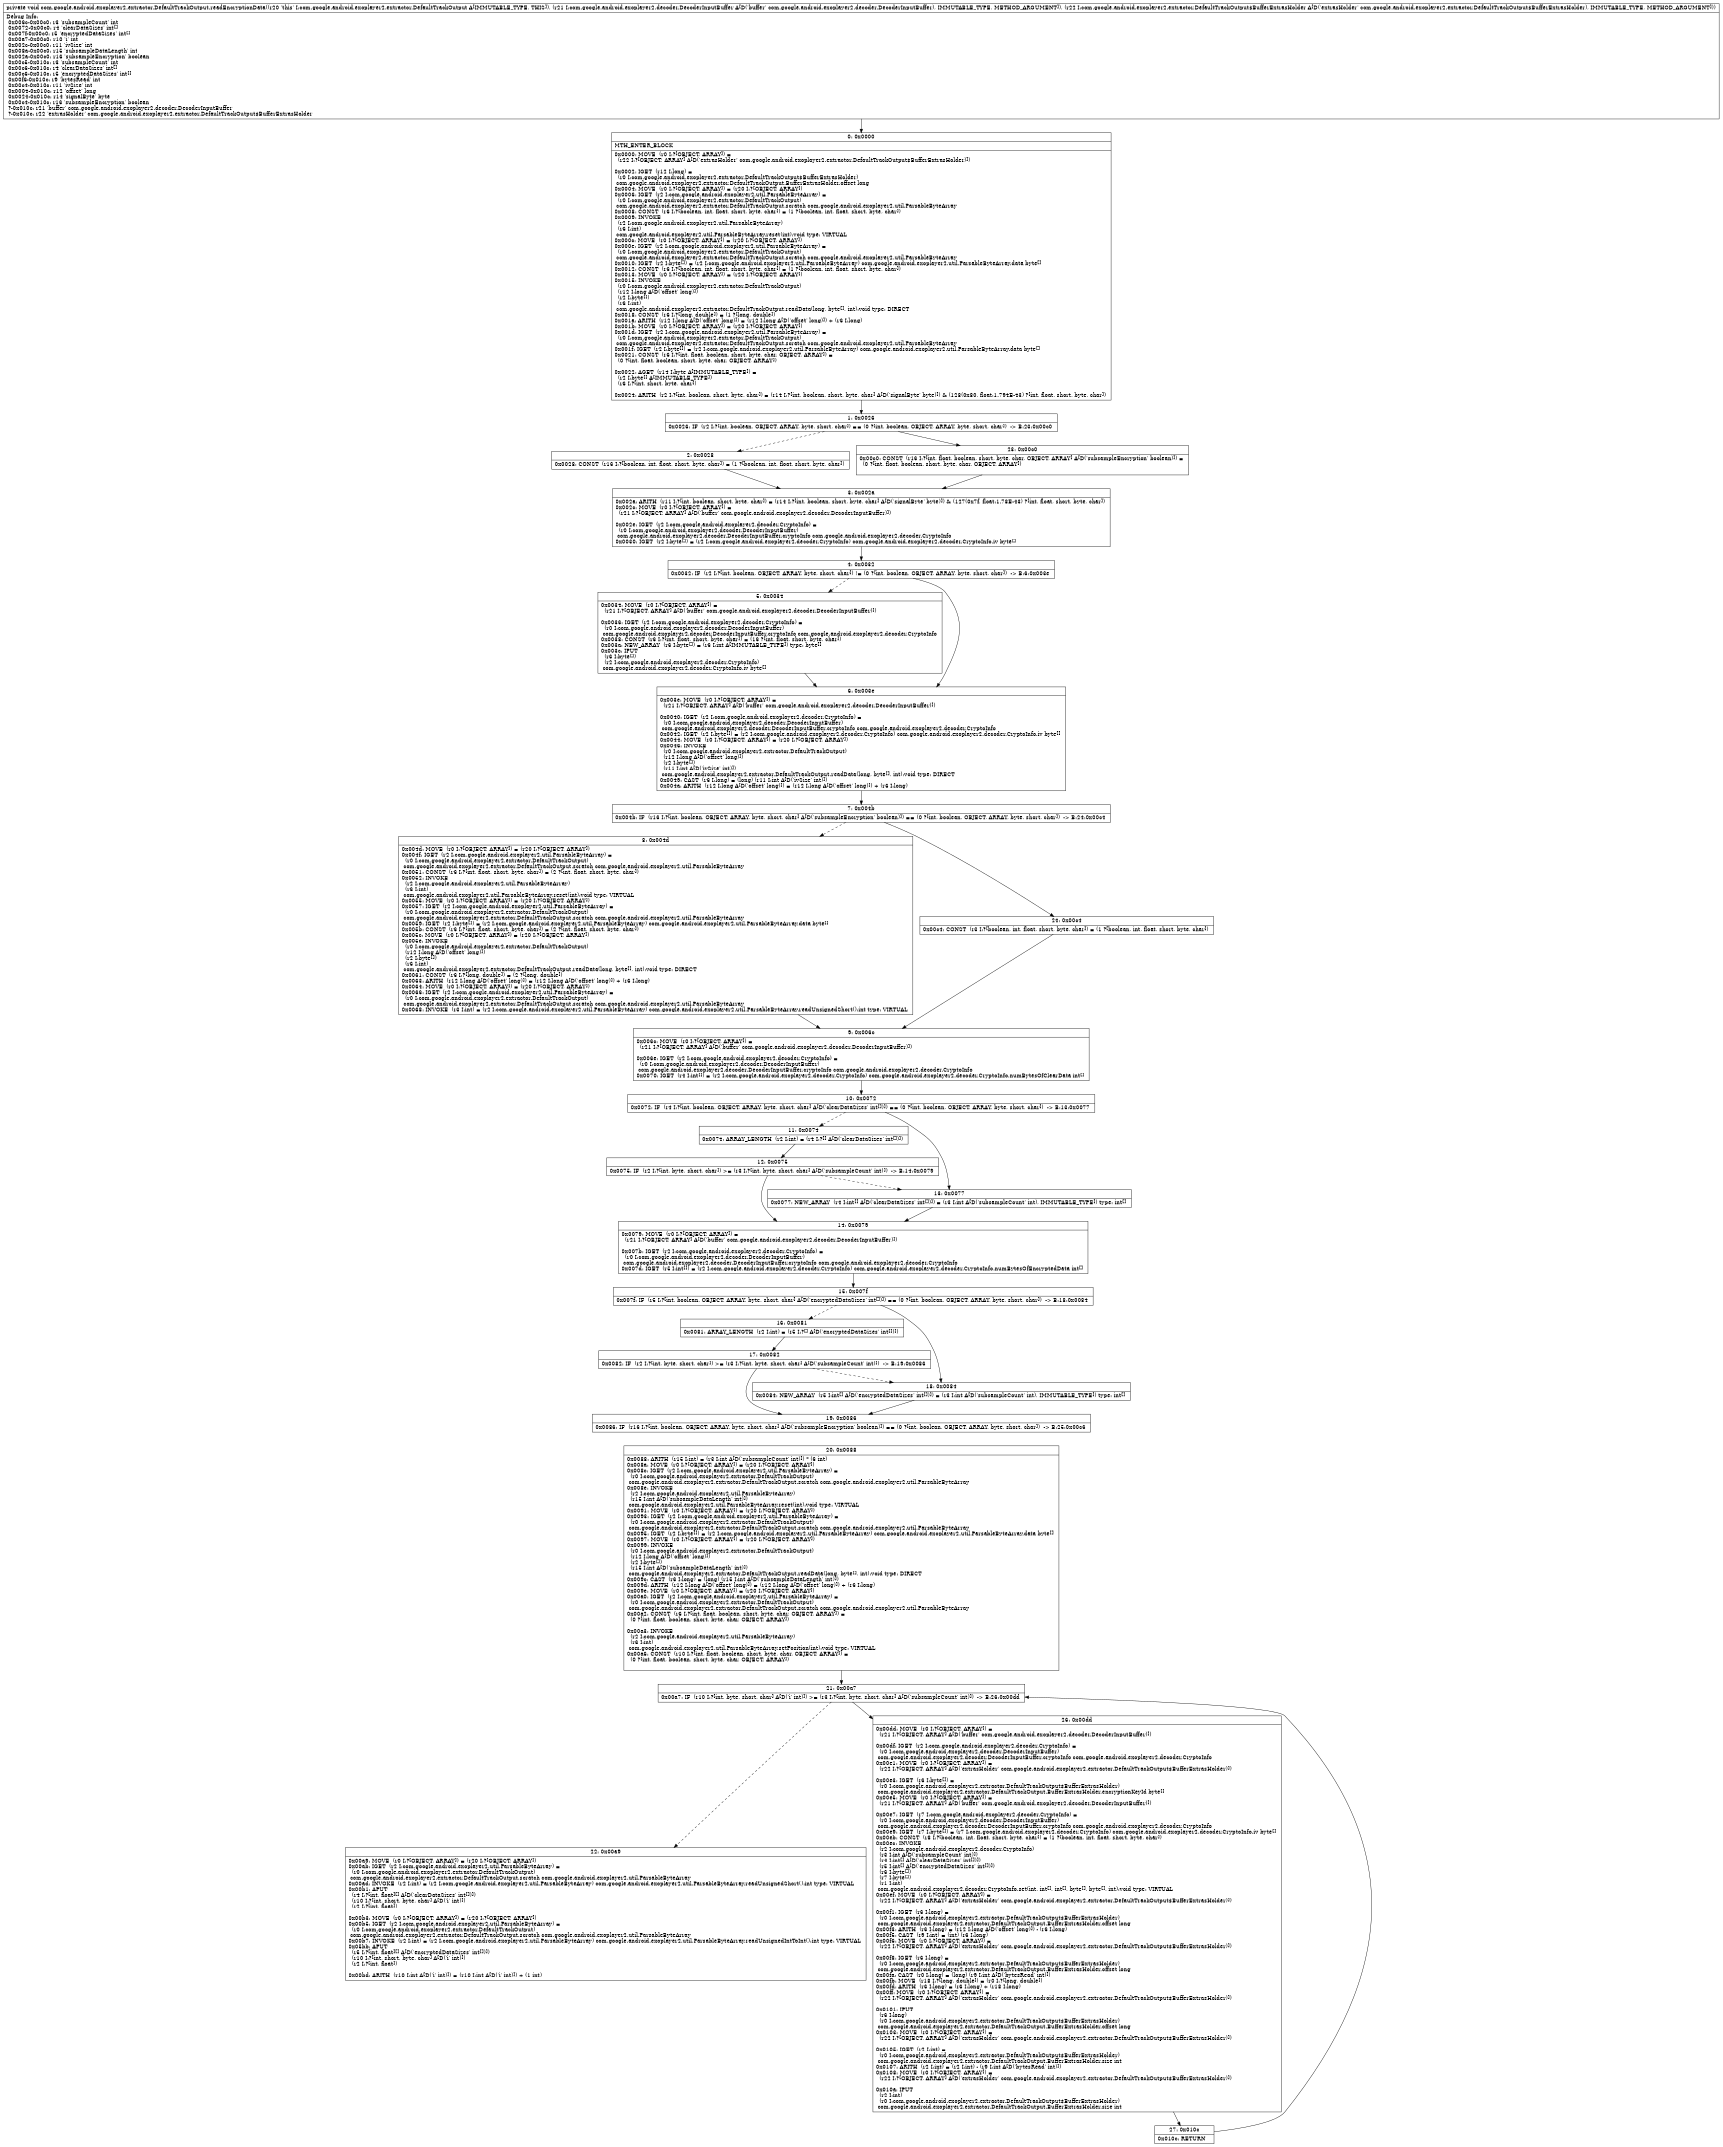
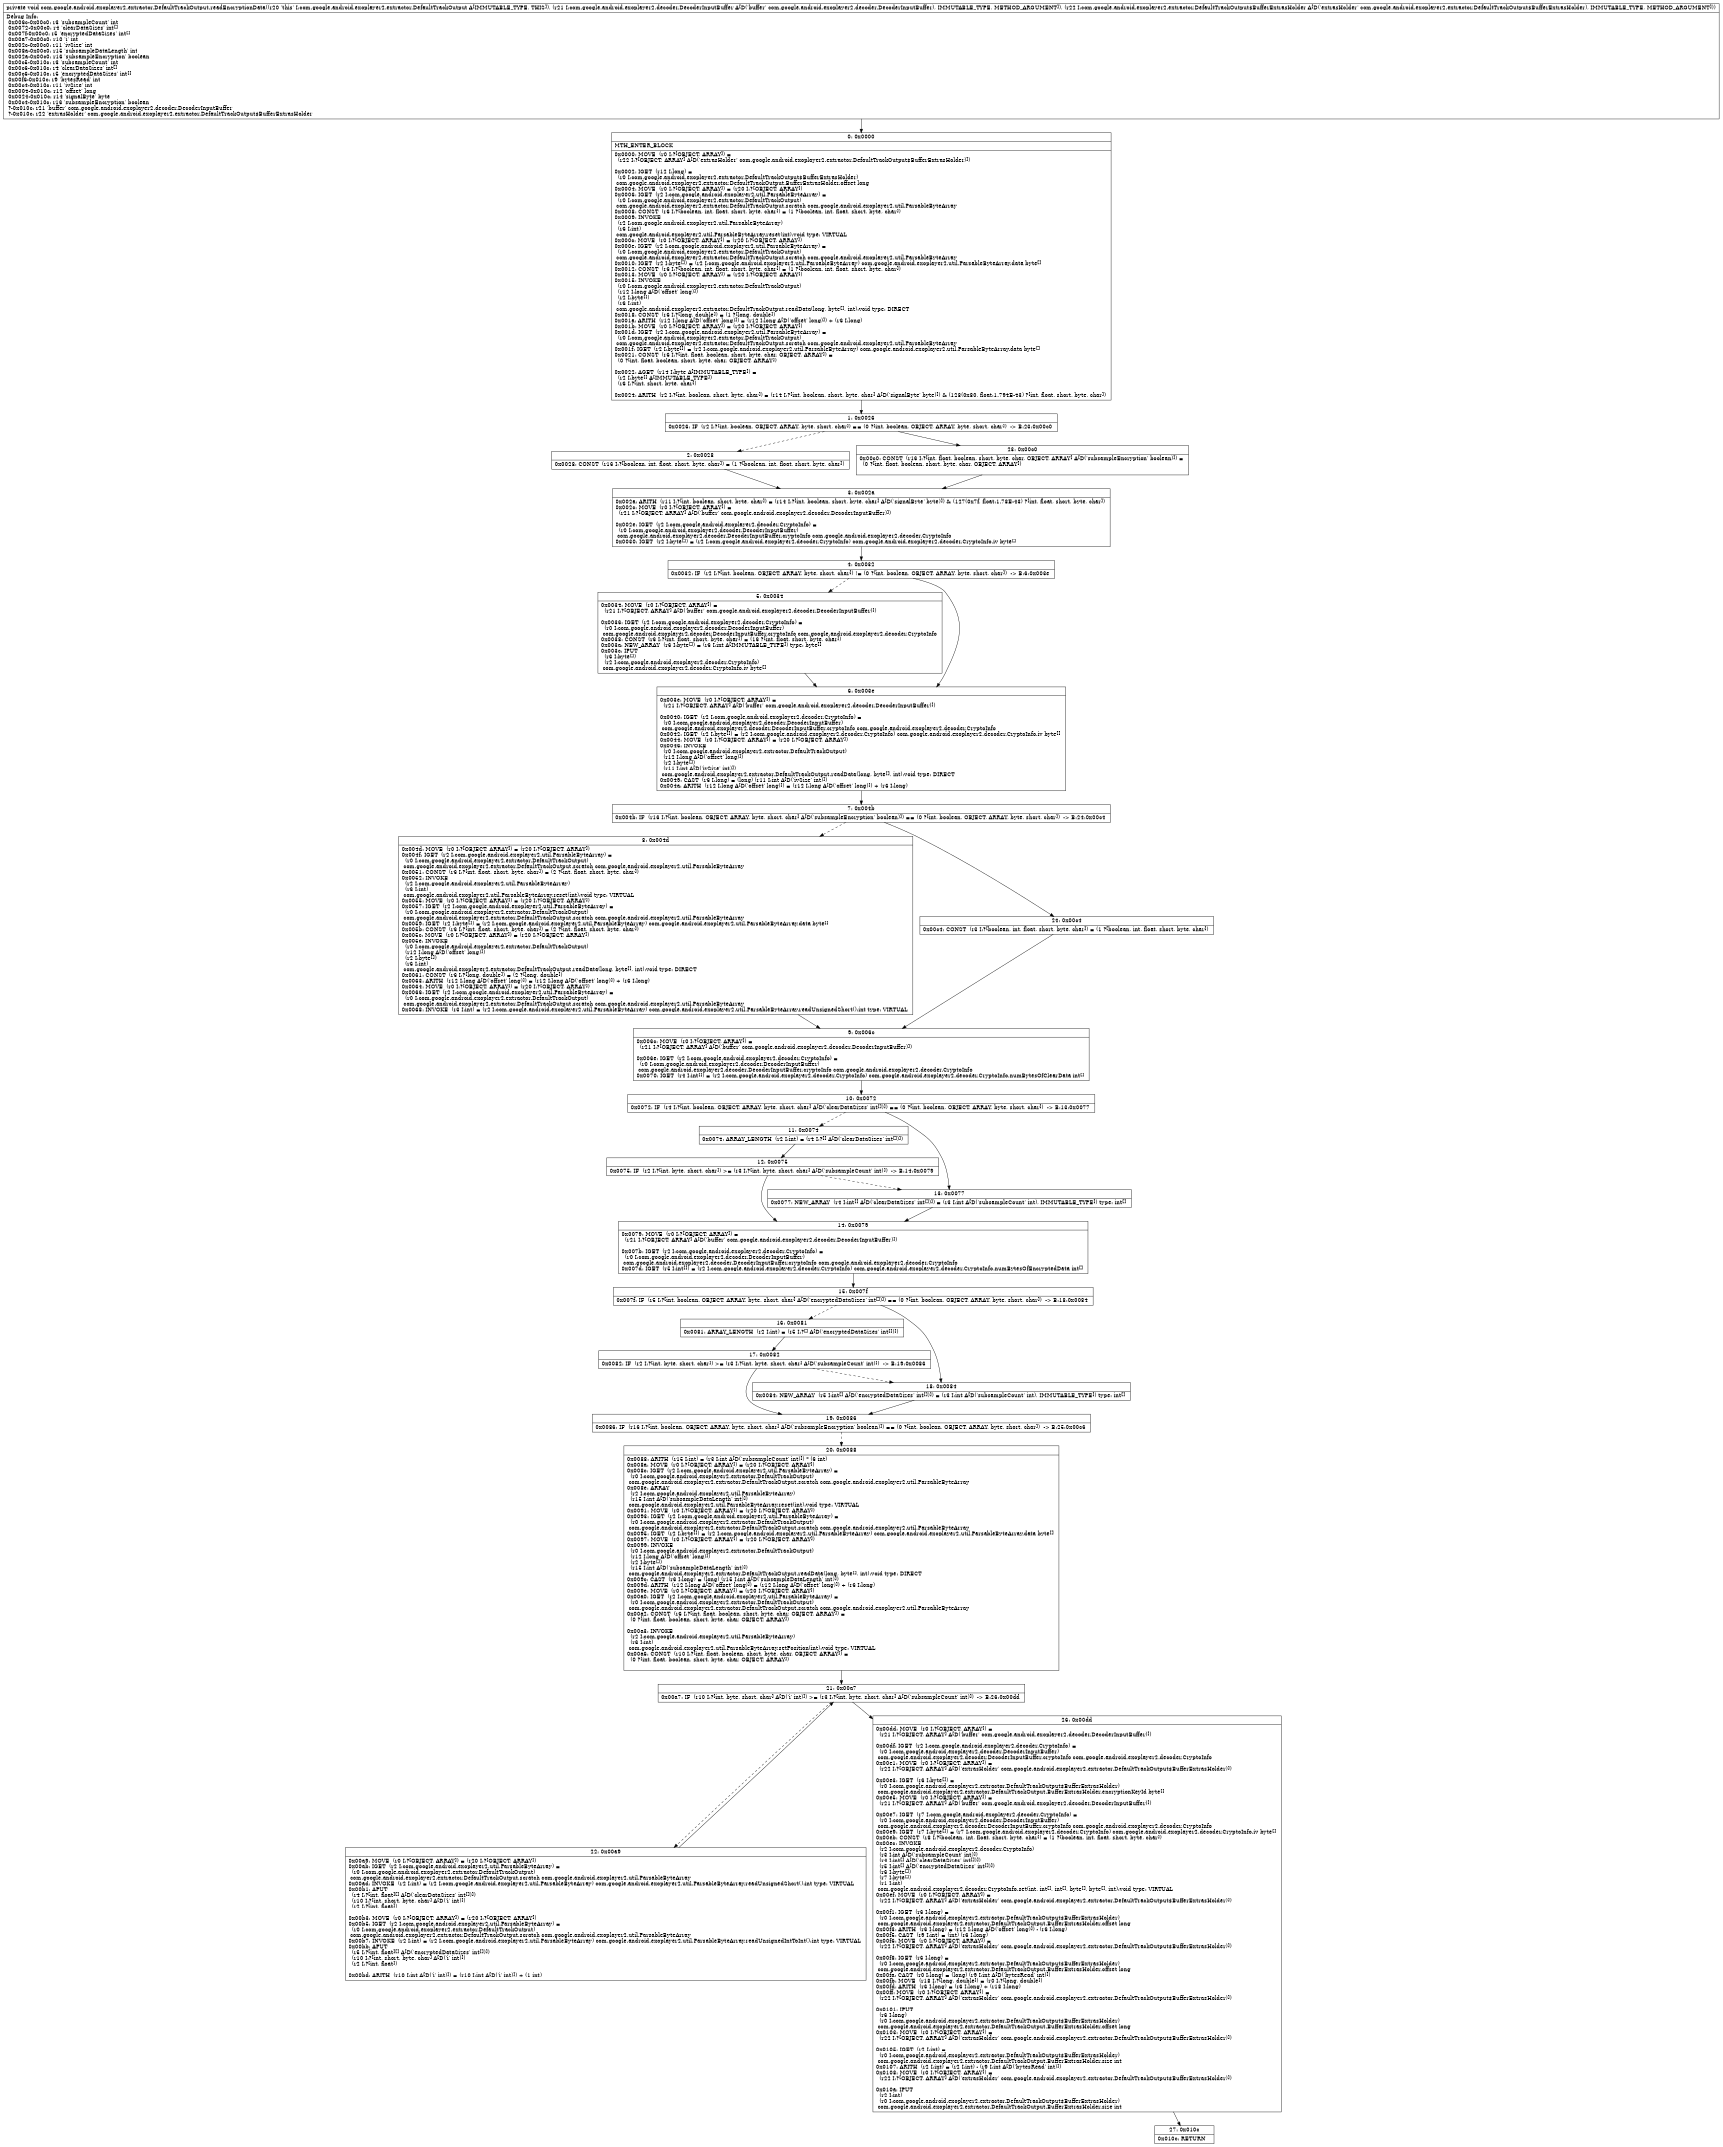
edge "19: 0x0086" -> "20: 0x0088": added
node "20: 0x0088": text "0x008e: INVOKE" -> "0x008e: ARRAY"
edge "27: 0x010c" -> "21: 0x00a7": now "22: 0x00a9" -> "21: 0x00a7"
node "22: 0x00a9": text "0x05bb: APUT" -> "0x00bb: APUT"
